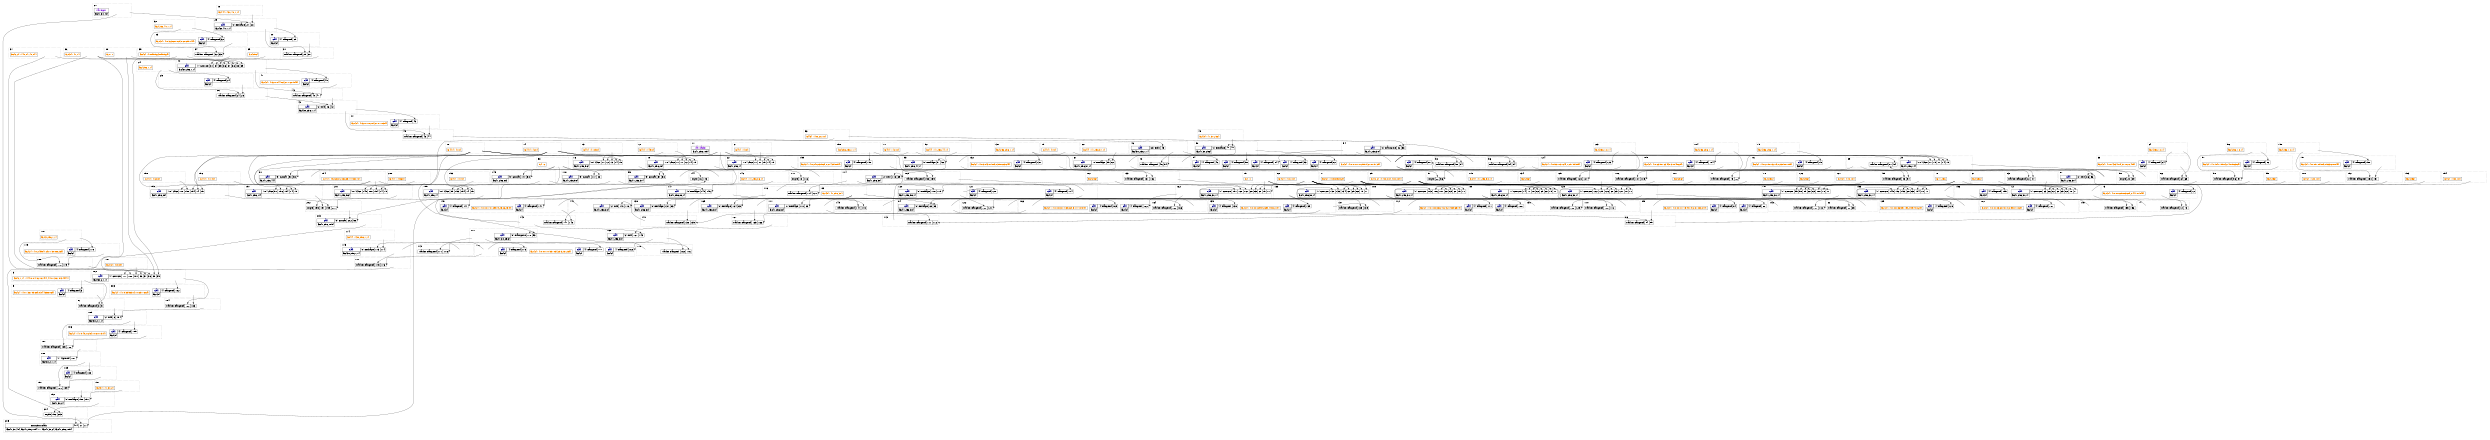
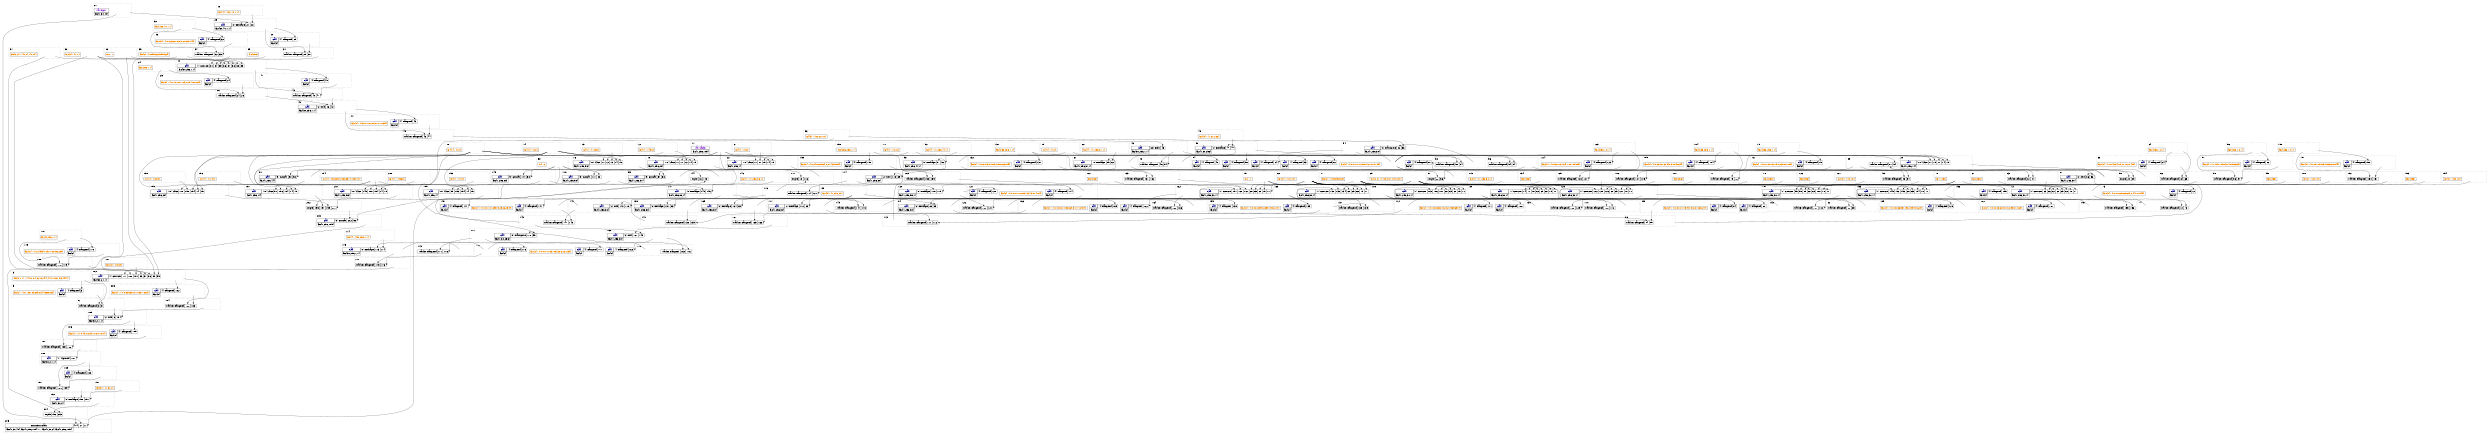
node "f32[2] : {-0.15128776f,0.25418806f}": added
node "f32[2] : {-32.004486f,27.762154f}": removed
node "f32[2] : {-0.0017012957f,24.391478f}": added
